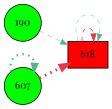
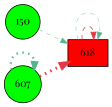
node "190": label "190" -> "150"
